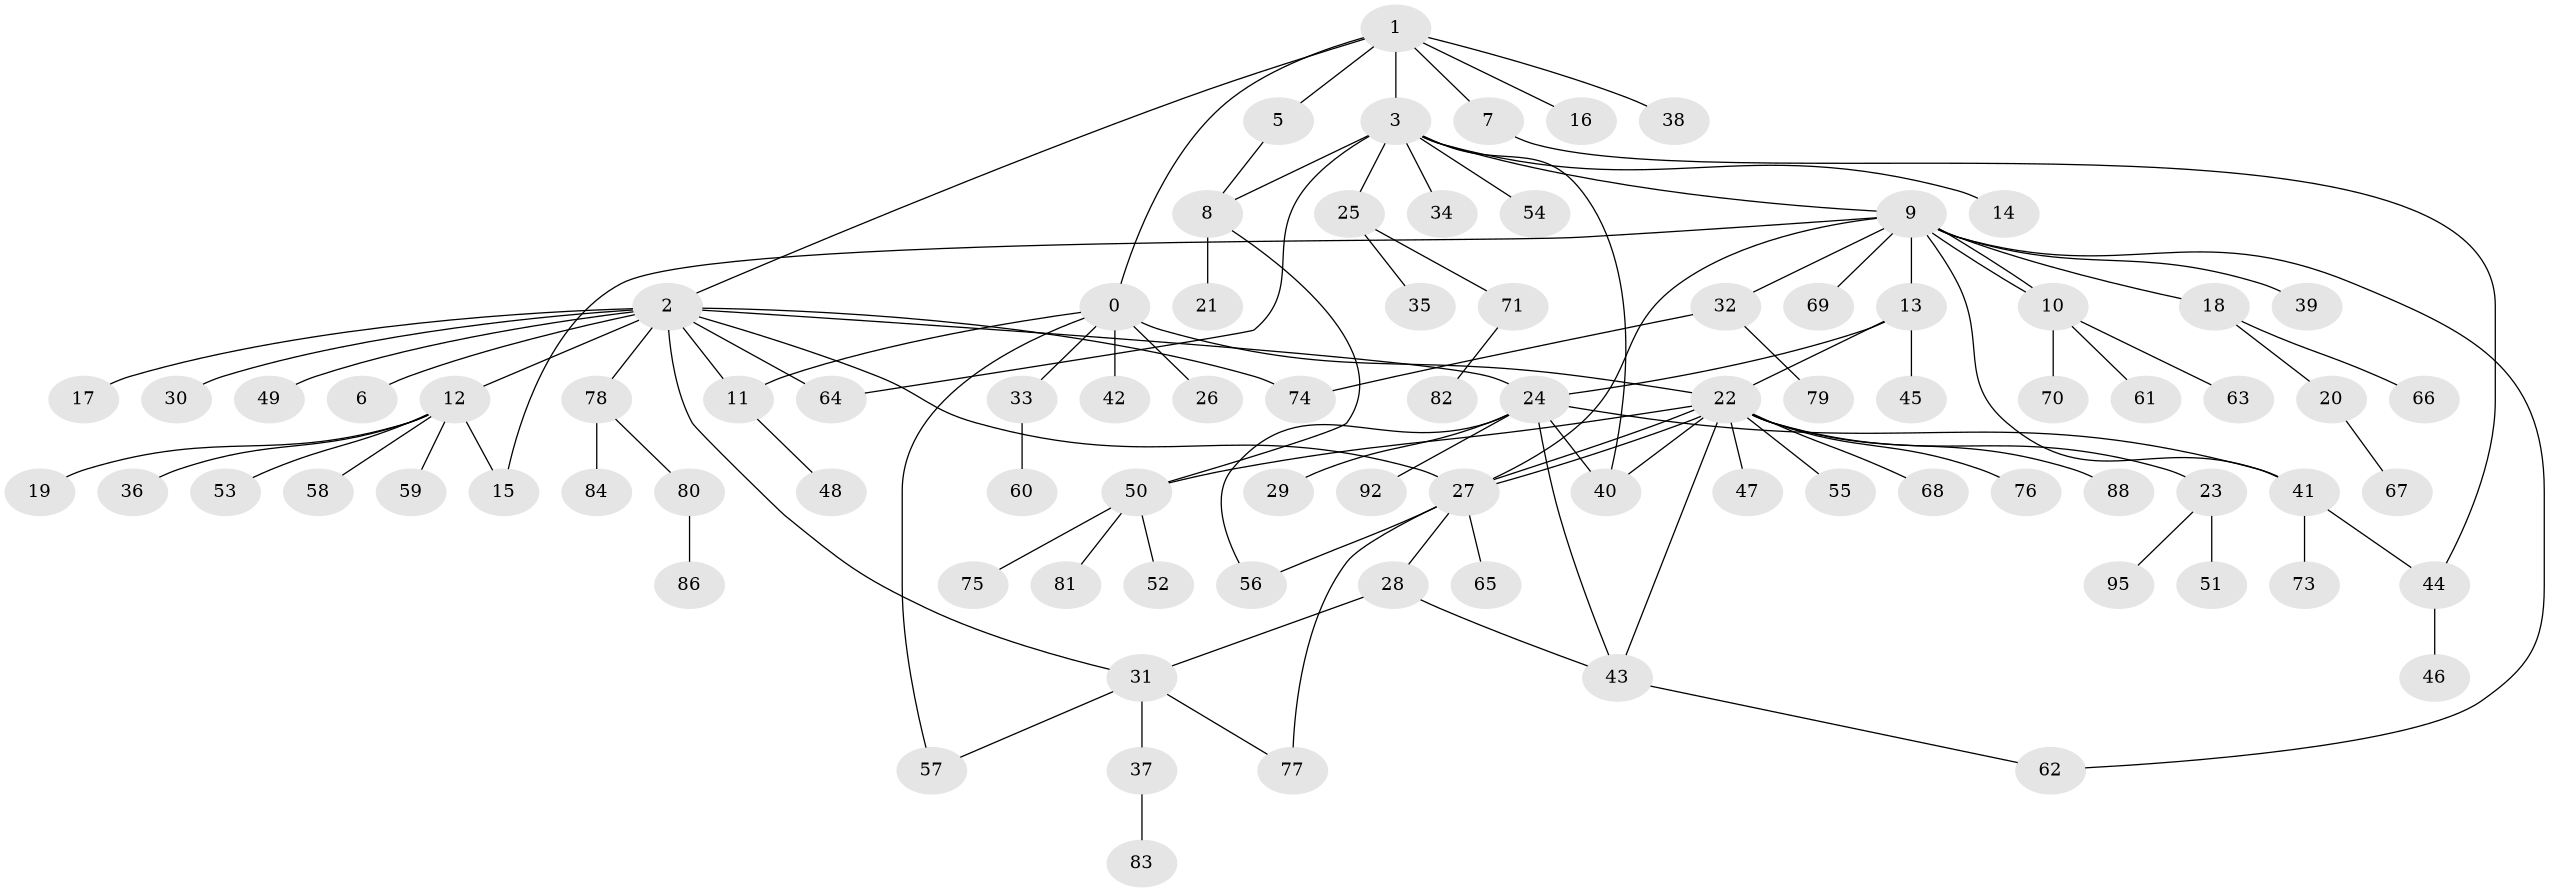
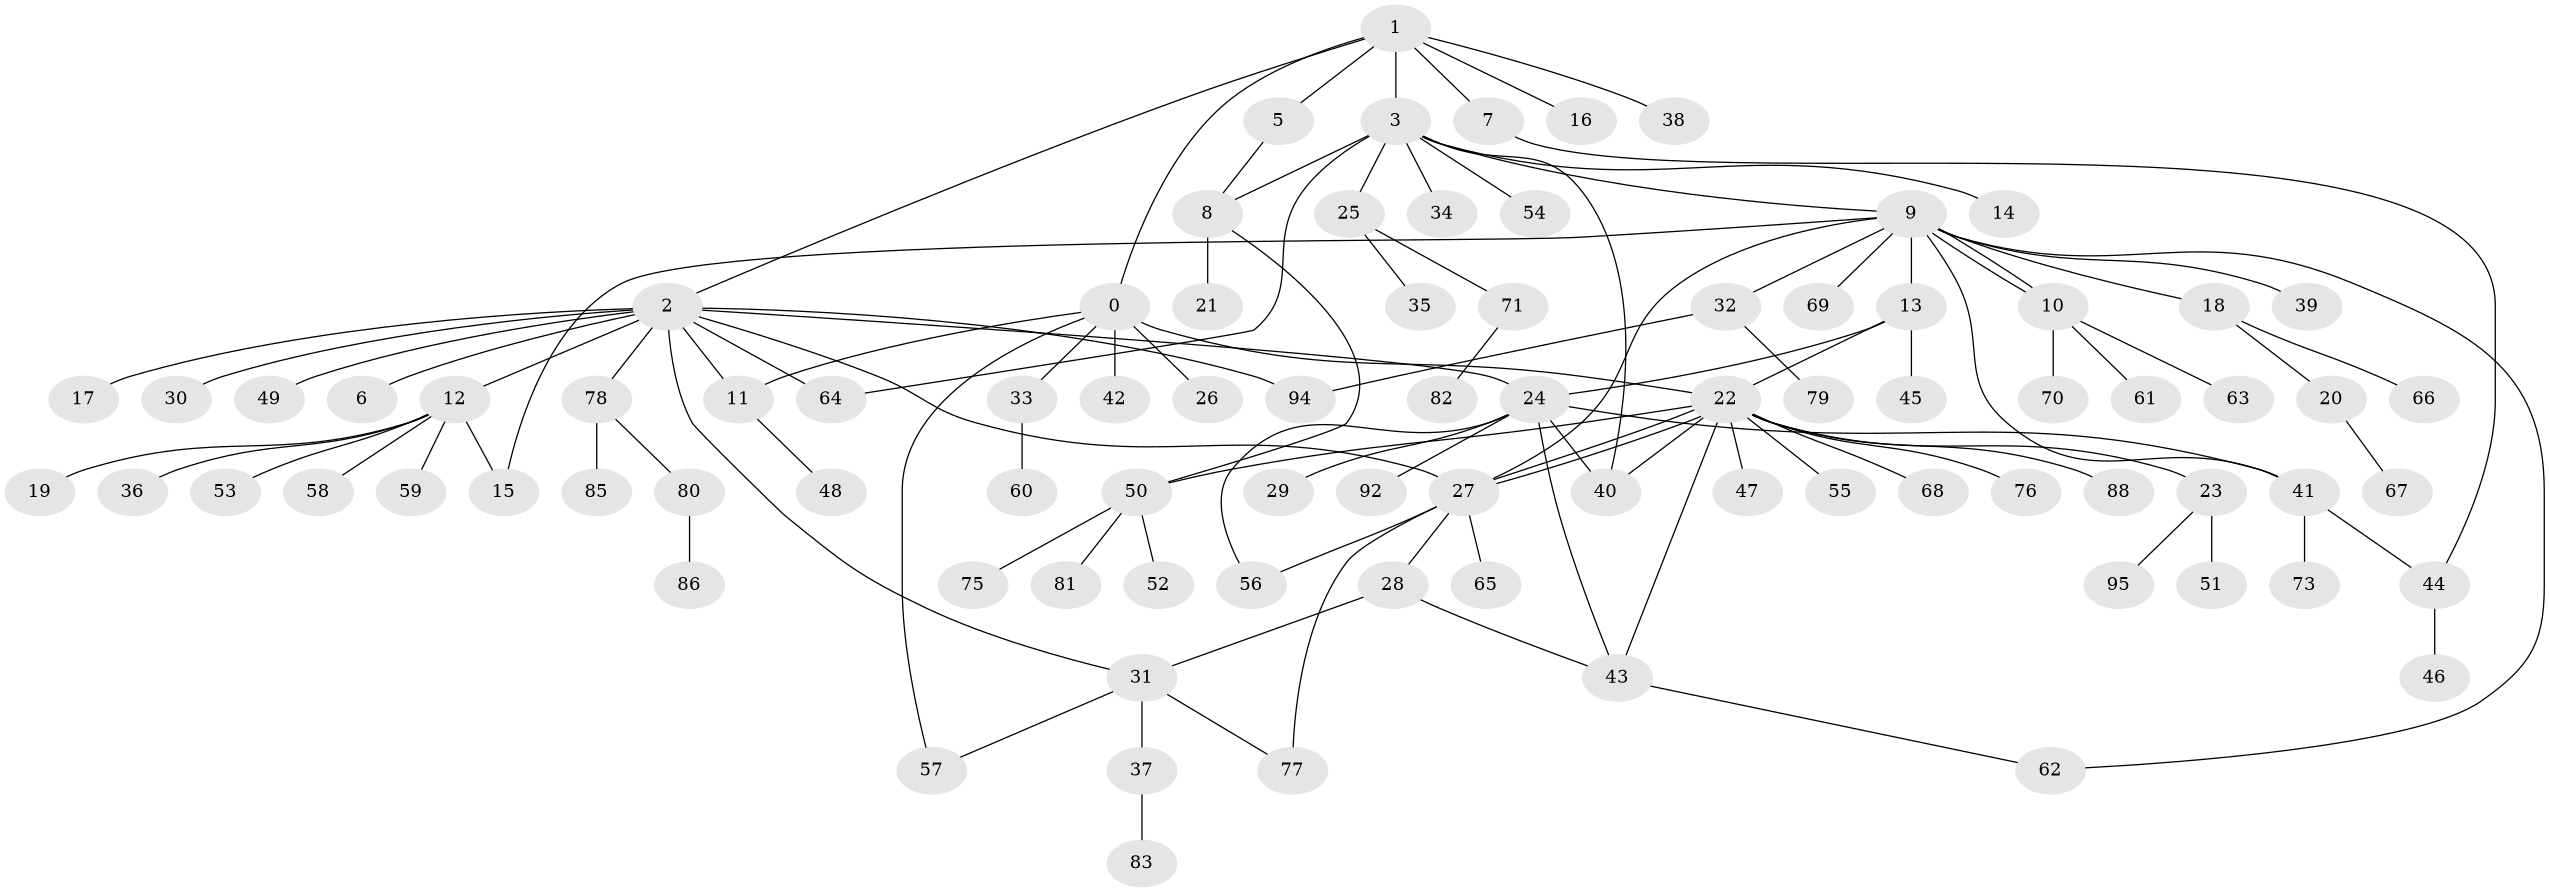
node "74": label "74" -> "94"
node "84": label "84" -> "85"
